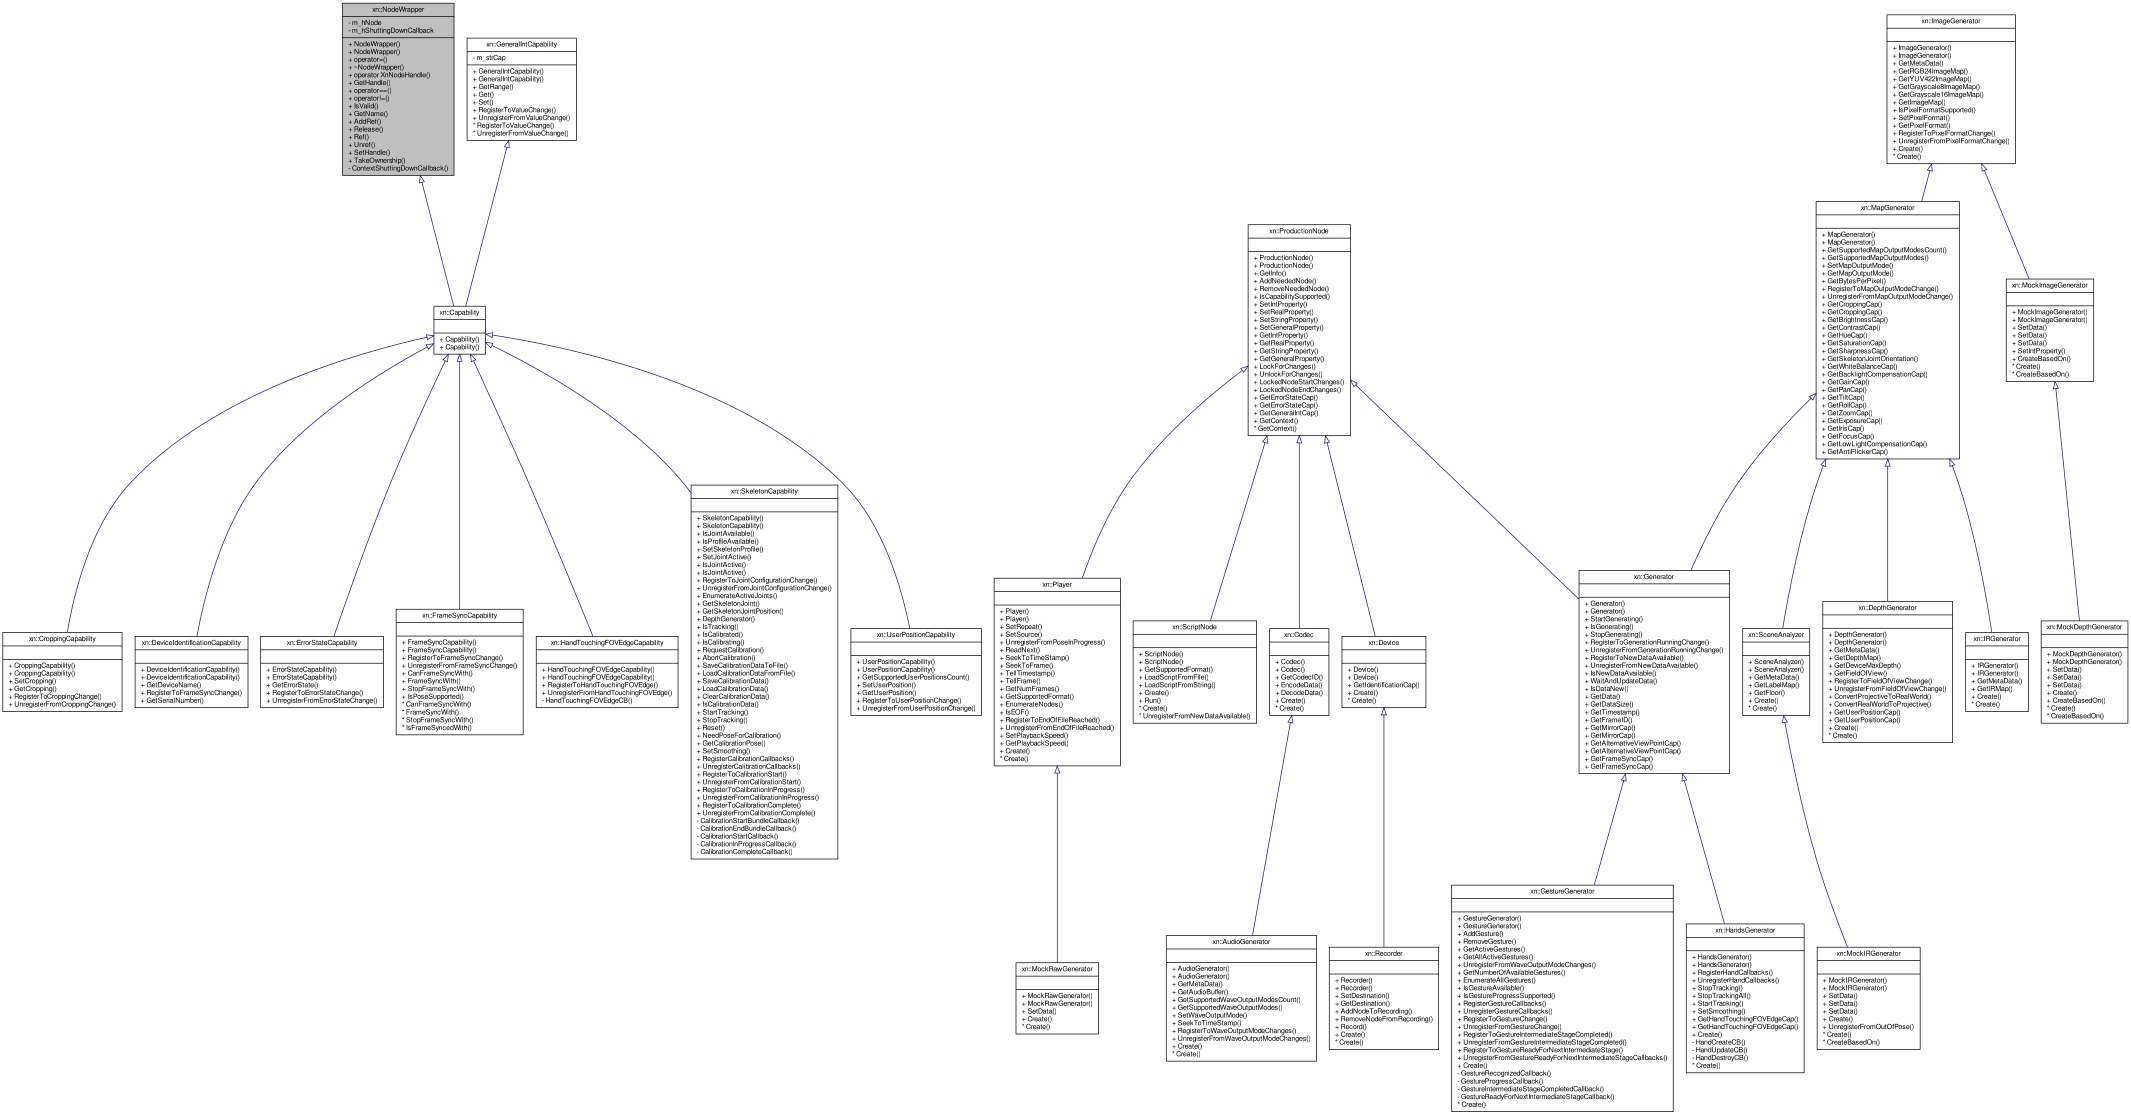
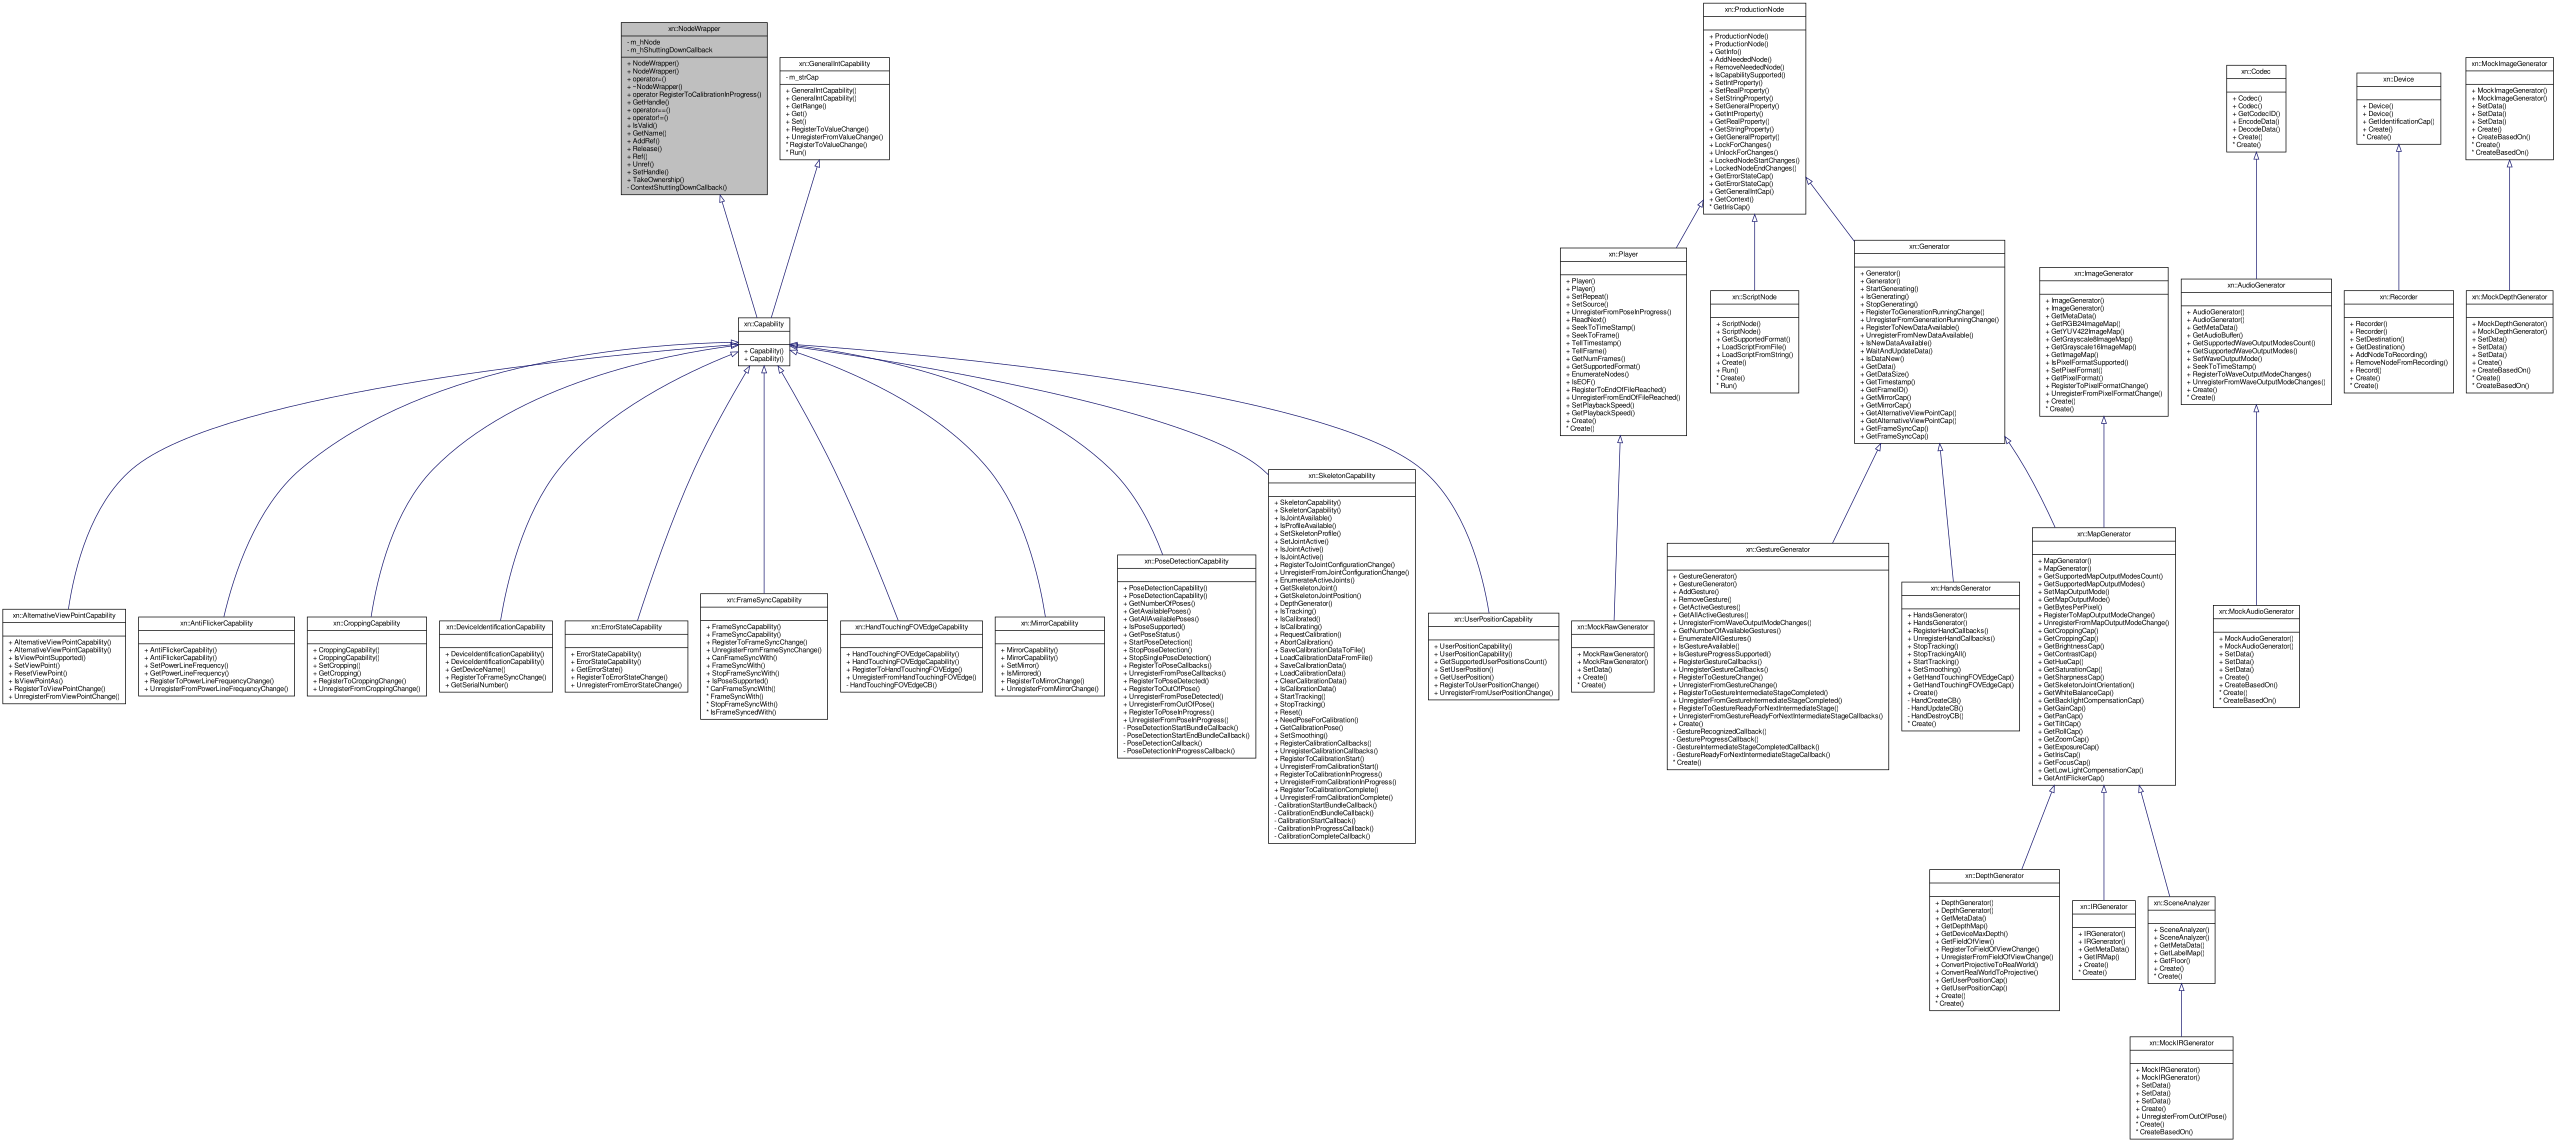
node "xn::NodeWrapper": text "+ operator XnNodeHandle()" -> "+ operator RegisterToCalibrationInProgress()"
node "xn::GeneralIntCapability": text "* UnregisterFromValueChange()" -> "* Run()"
edge "xn::MockImageGenerator" -> "xn::ImageGenerator": removed
node "xn::MockImageGenerator": text "+ SetIntProperty()" -> "+ Create()"
node "xn::ProductionNode": text "* GetContext()" -> "* GetIrisCap()"
edge "xn::Generator" -> "xn::MapGenerator": reversed
edge "xn::Codec" -> "xn::ProductionNode": removed
edge "xn::Device" -> "xn::ProductionNode": removed
node "xn::AlternativeViewPointCapability": added
node "xn::AntiFlickerCapability": added
node "xn::MirrorCapability": added
node "xn::PoseDetectionCapability": added
node "xn::MockAudioGenerator": added
node "xn::ScriptNode": text "* UnregisterFromNewDataAvailable()" -> "* Run()"
